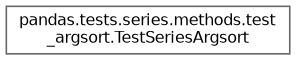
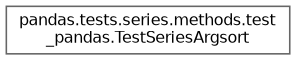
node "pandas.tests.series.methods.test _argsort.TestSeriesArgsort": label "pandas.tests.series.methods.test _argsort.TestSeriesArgsort" -> "pandas.tests.series.methods.test _pandas.TestSeriesArgsort"
